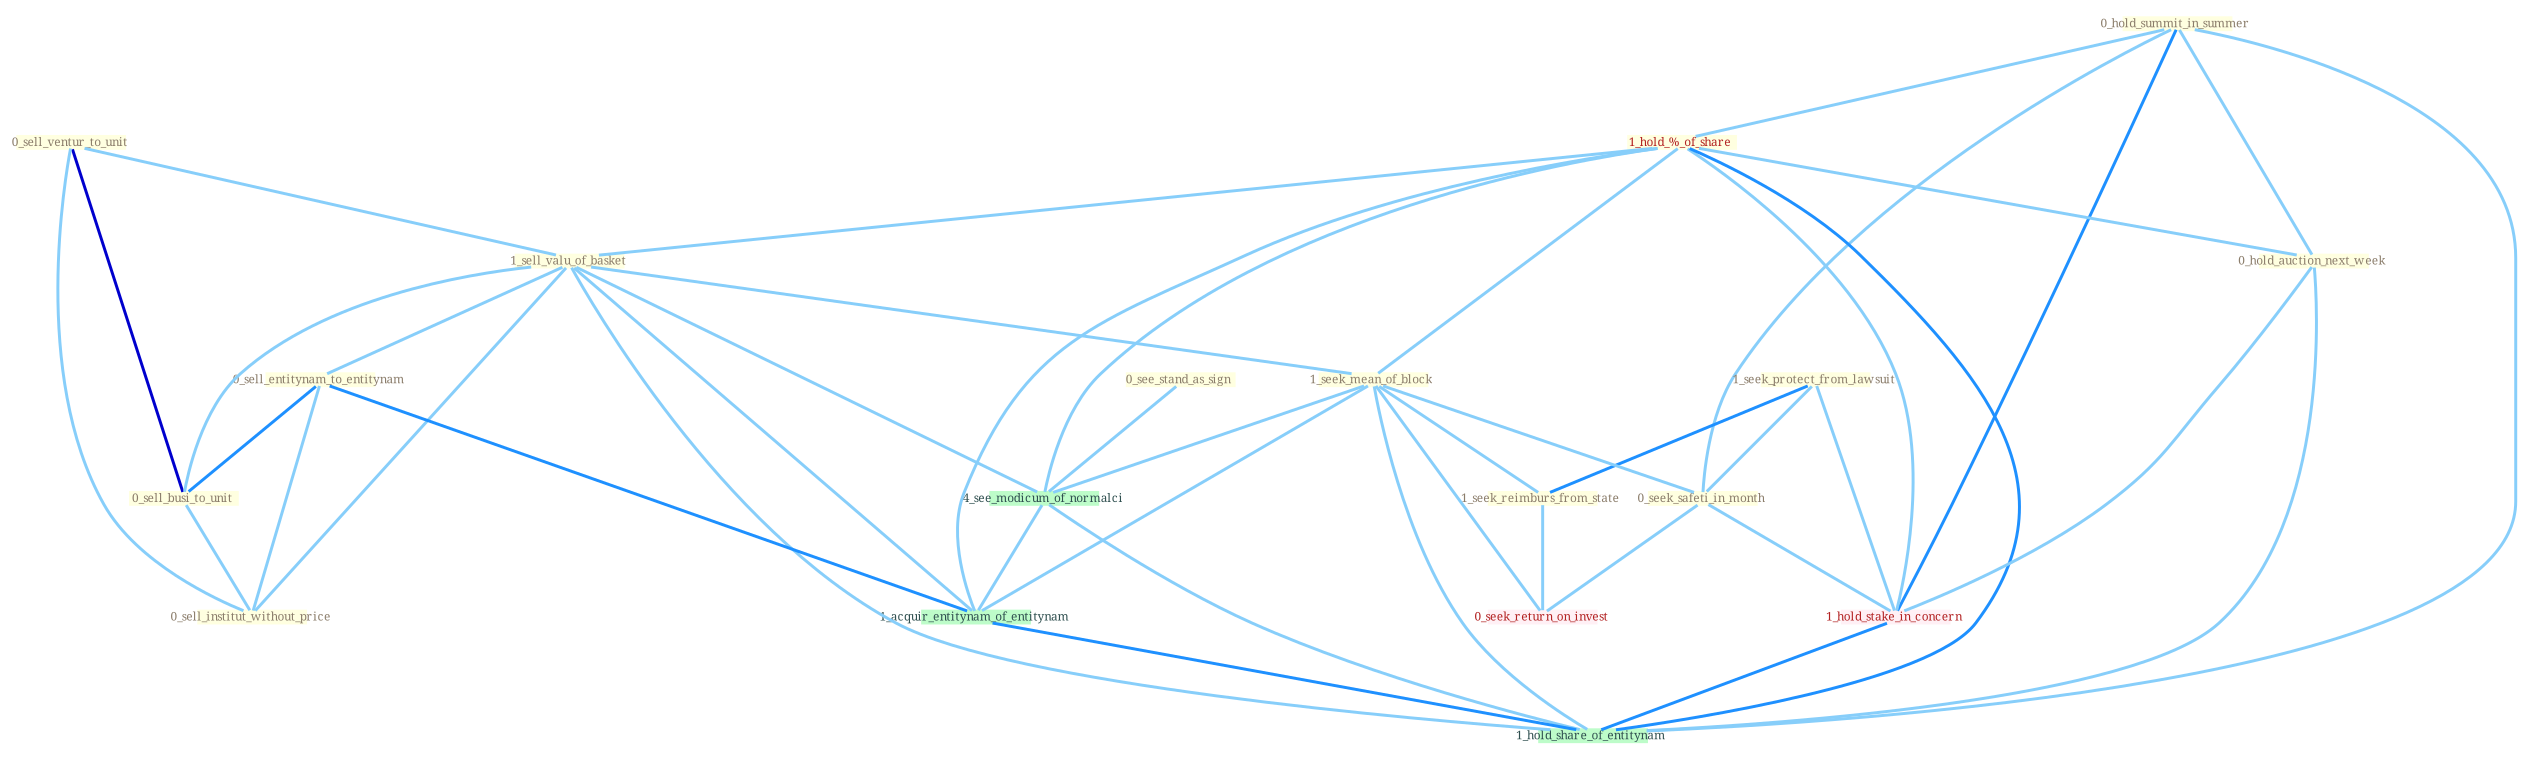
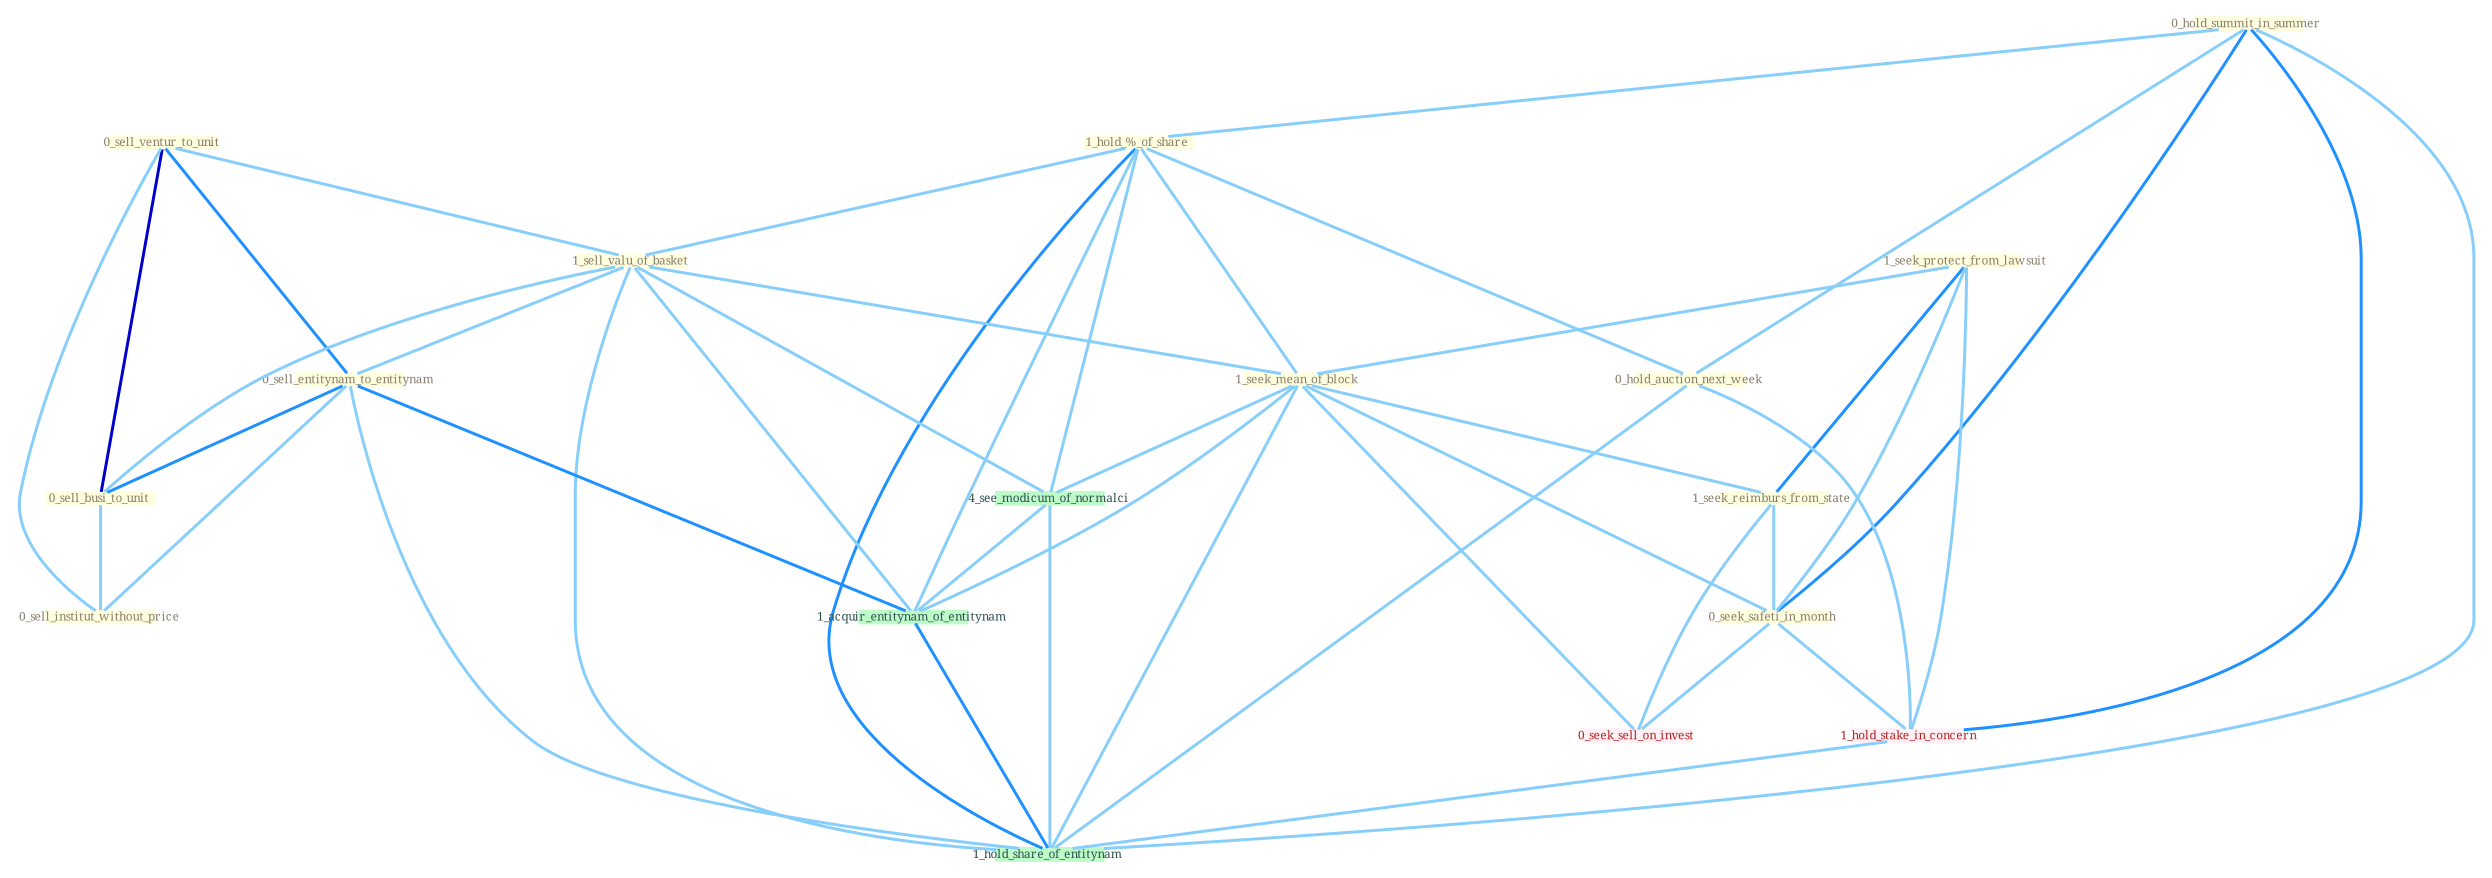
node "1_hold_%_of_share": fontcolor #b22222 -> #8b7d6b
edge "0_hold_summit_in_summer" -- "0_seek_safeti_in_month": color #87cefa -> #1e90ff
edge "0_sell_ventur_to_unit" -- "0_sell_entitynam_to_entitynam": added
edge "1_seek_protect_from_lawsuit" -- "1_seek_mean_of_block": added
edge "1_hold_%_of_share" -- "1_hold_stake_in_concern": removed
node "0_see_stand_as_sign": removed
edge "1_sell_valu_of_basket" -- "0_sell_institut_without_price": removed
edge "1_seek_reimburs_from_state" -- "0_seek_safeti_in_month": added
node "0_seek_return_on_invest": label "0_seek_return_on_invest" -> "0_seek_sell_on_invest"
edge "1_hold_stake_in_concern" -- "1_hold_share_of_entitynam": color #1e90ff -> #87cefa
edge "0_sell_entitynam_to_entitynam" -- "1_hold_share_of_entitynam": added
